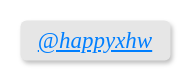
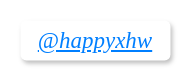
node "@happyxhw": fillcolor #e6e6e6 -> #ffffff
